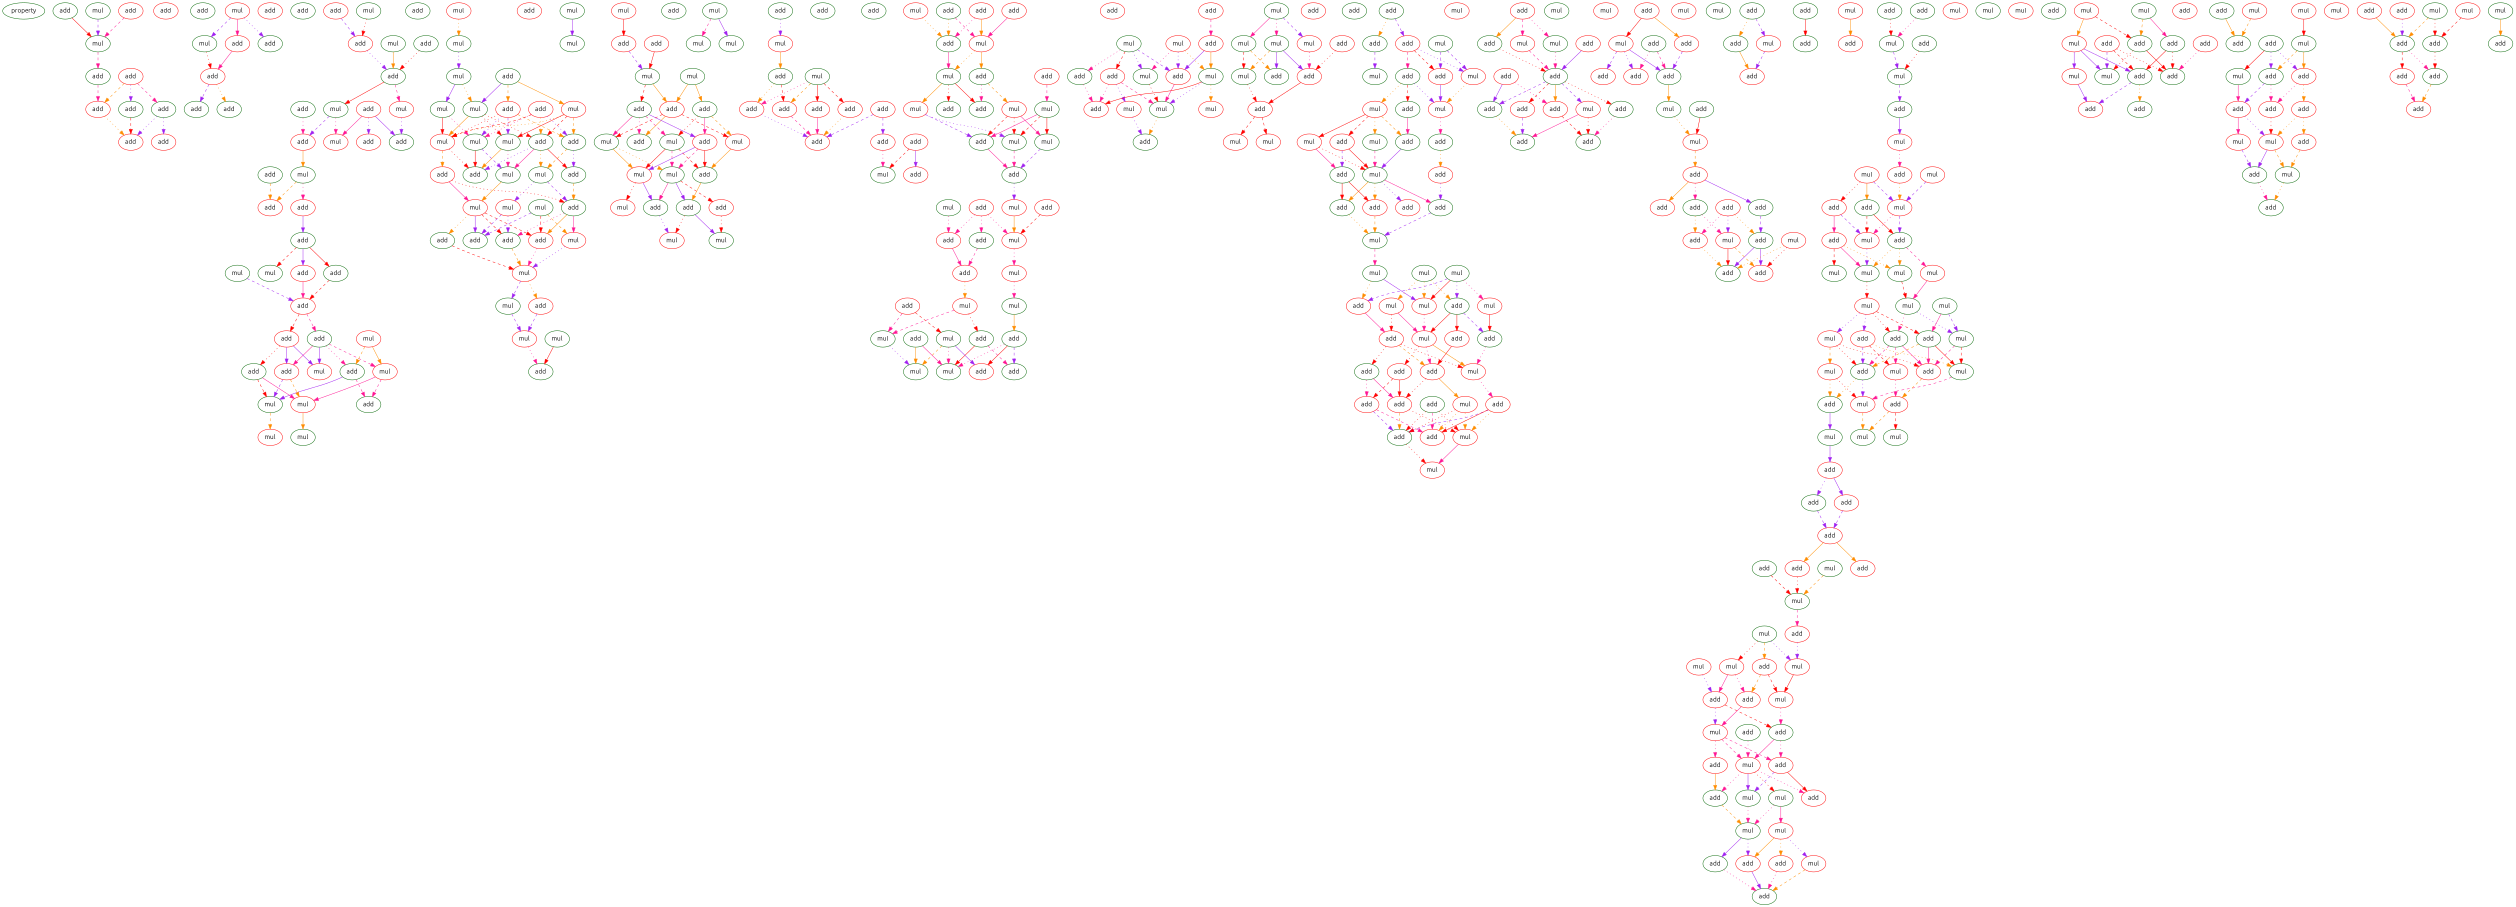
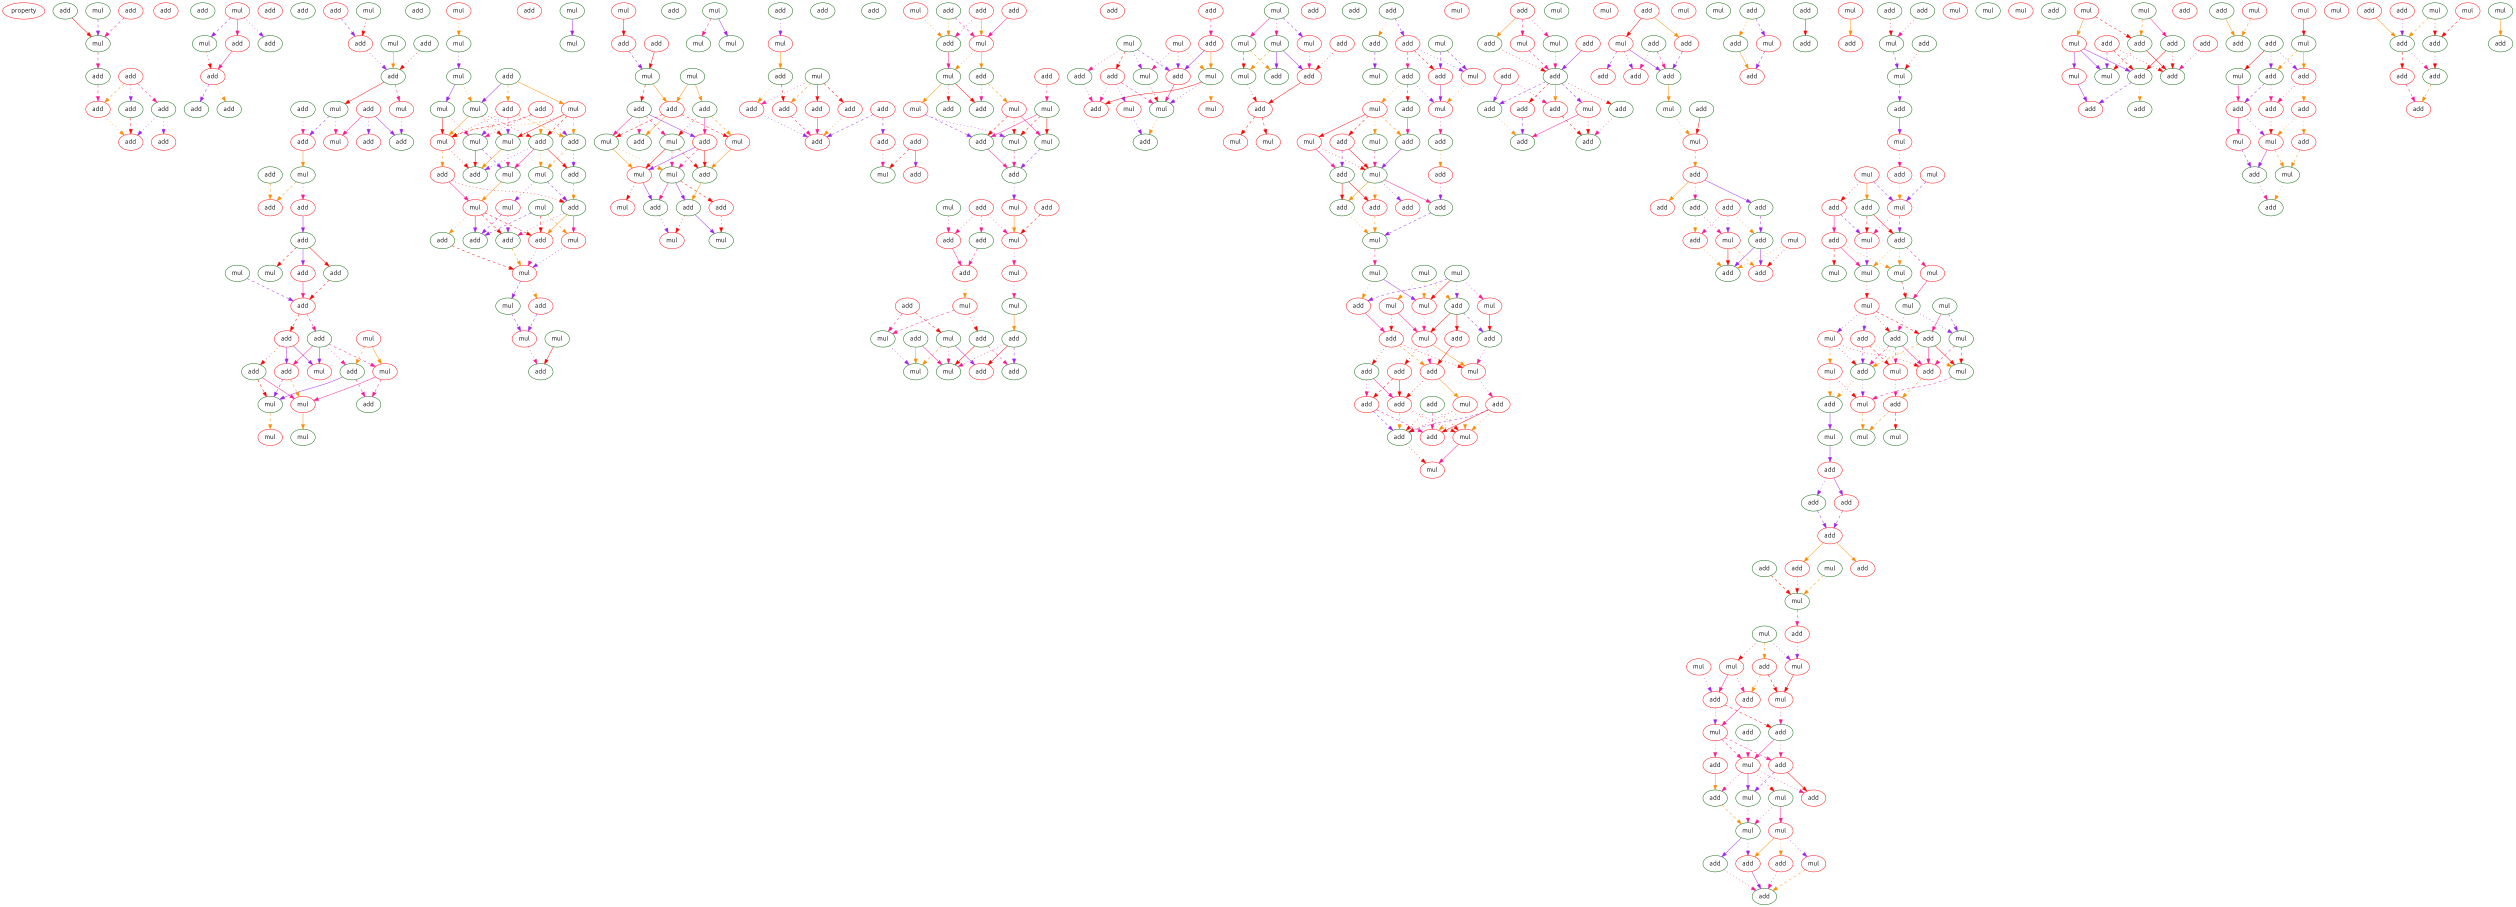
node "property": color darkgreen -> red
